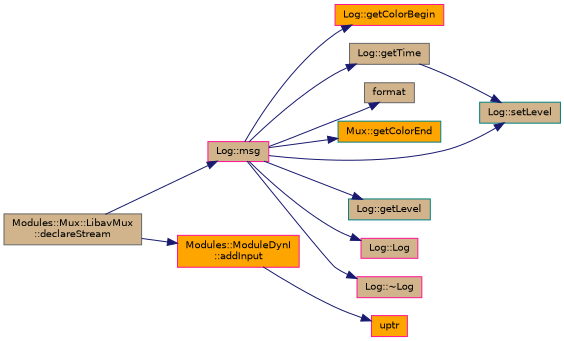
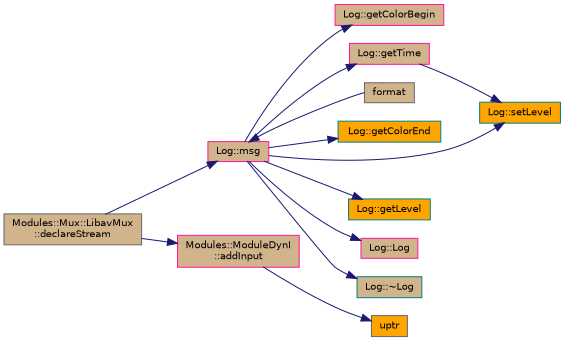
node "Log::getColorBegin": fillcolor orange -> tan
node "Log::getTime": color gray40 -> deeppink
node "Log::setLevel": fillcolor tan -> orange
edge "Log::msg" -> "format": reversed
node "Mux::getColorEnd": label "Mux::getColorEnd" -> "Log::getColorEnd"
node "Log::getLevel": fillcolor tan -> orange
node "Modules::ModuleDynI ::addInput": fillcolor orange -> tan
node "Log::~Log": color deeppink -> teal
node "uptr": color deeppink -> gray40
